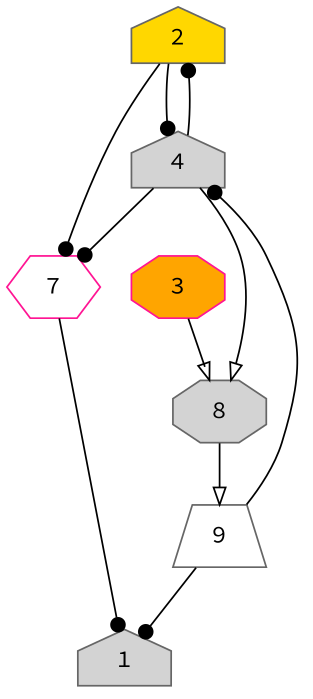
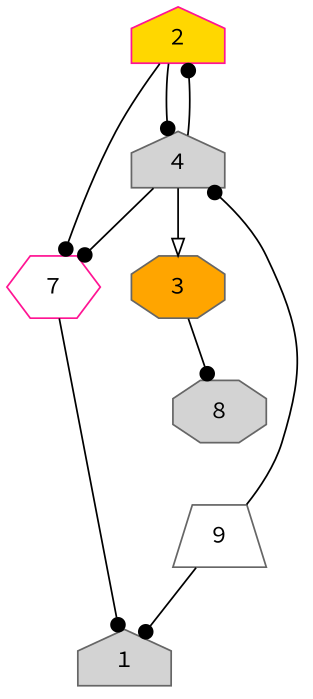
node "2": color gray40 -> deeppink
edge "4" -> "8": now "4" -> "3"
node "3": color deeppink -> gray40
edge "3" -> "8": arrowhead onormal -> dot
edge "8" -> "9": removed
